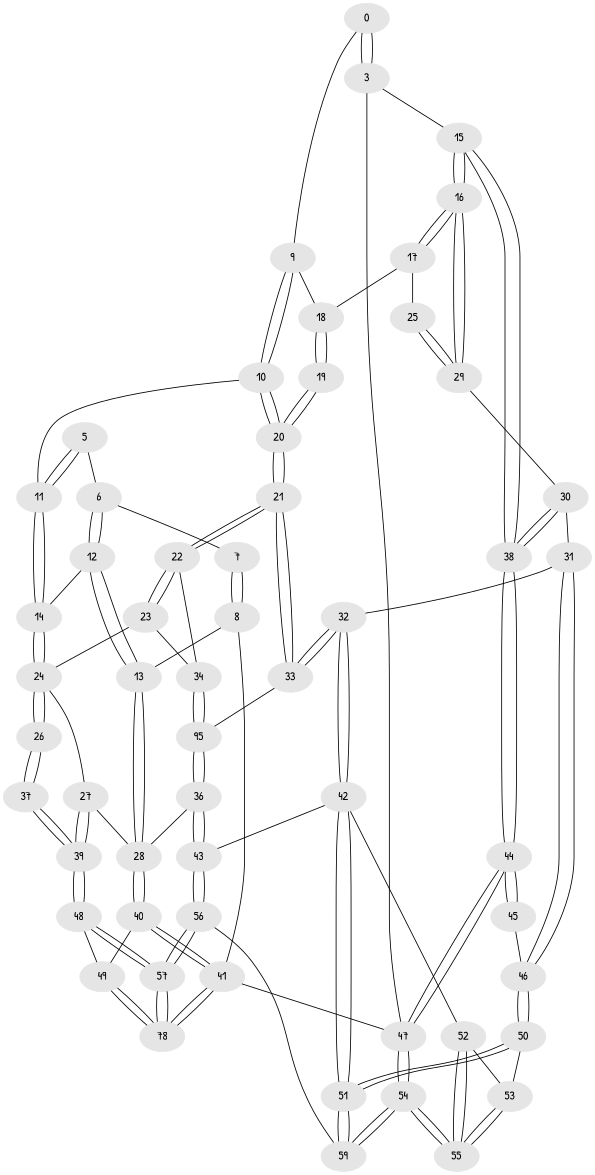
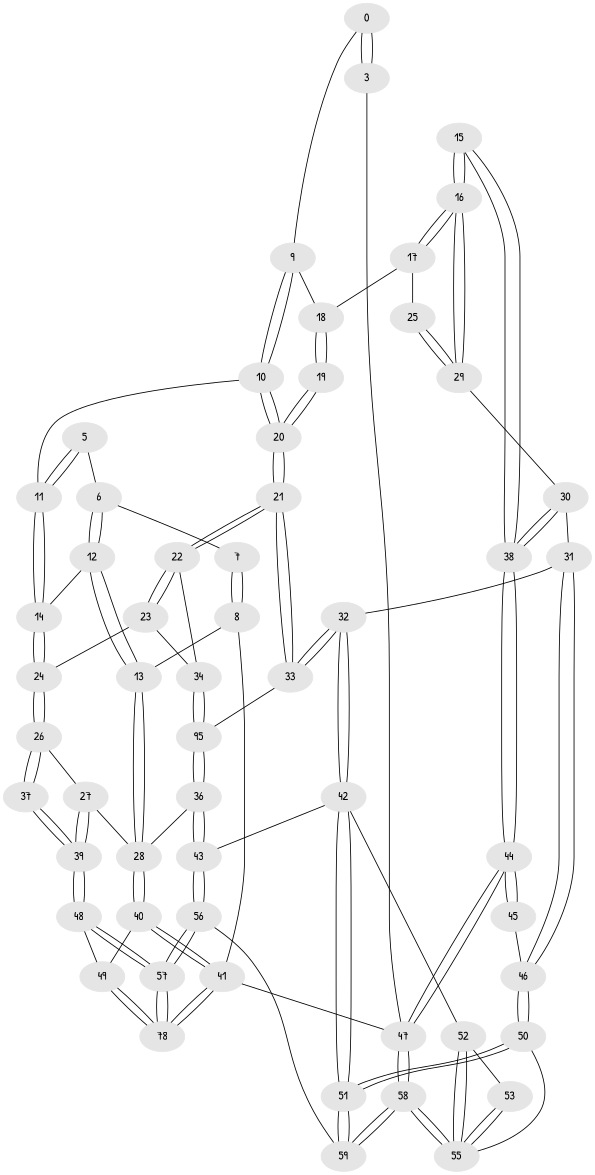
edge "3" -- "15": removed
edge "24" -- "27": now "26" -- "27"
edge "50" -- "53": now "50" -- "55"
node "54": label "54" -> "58"
